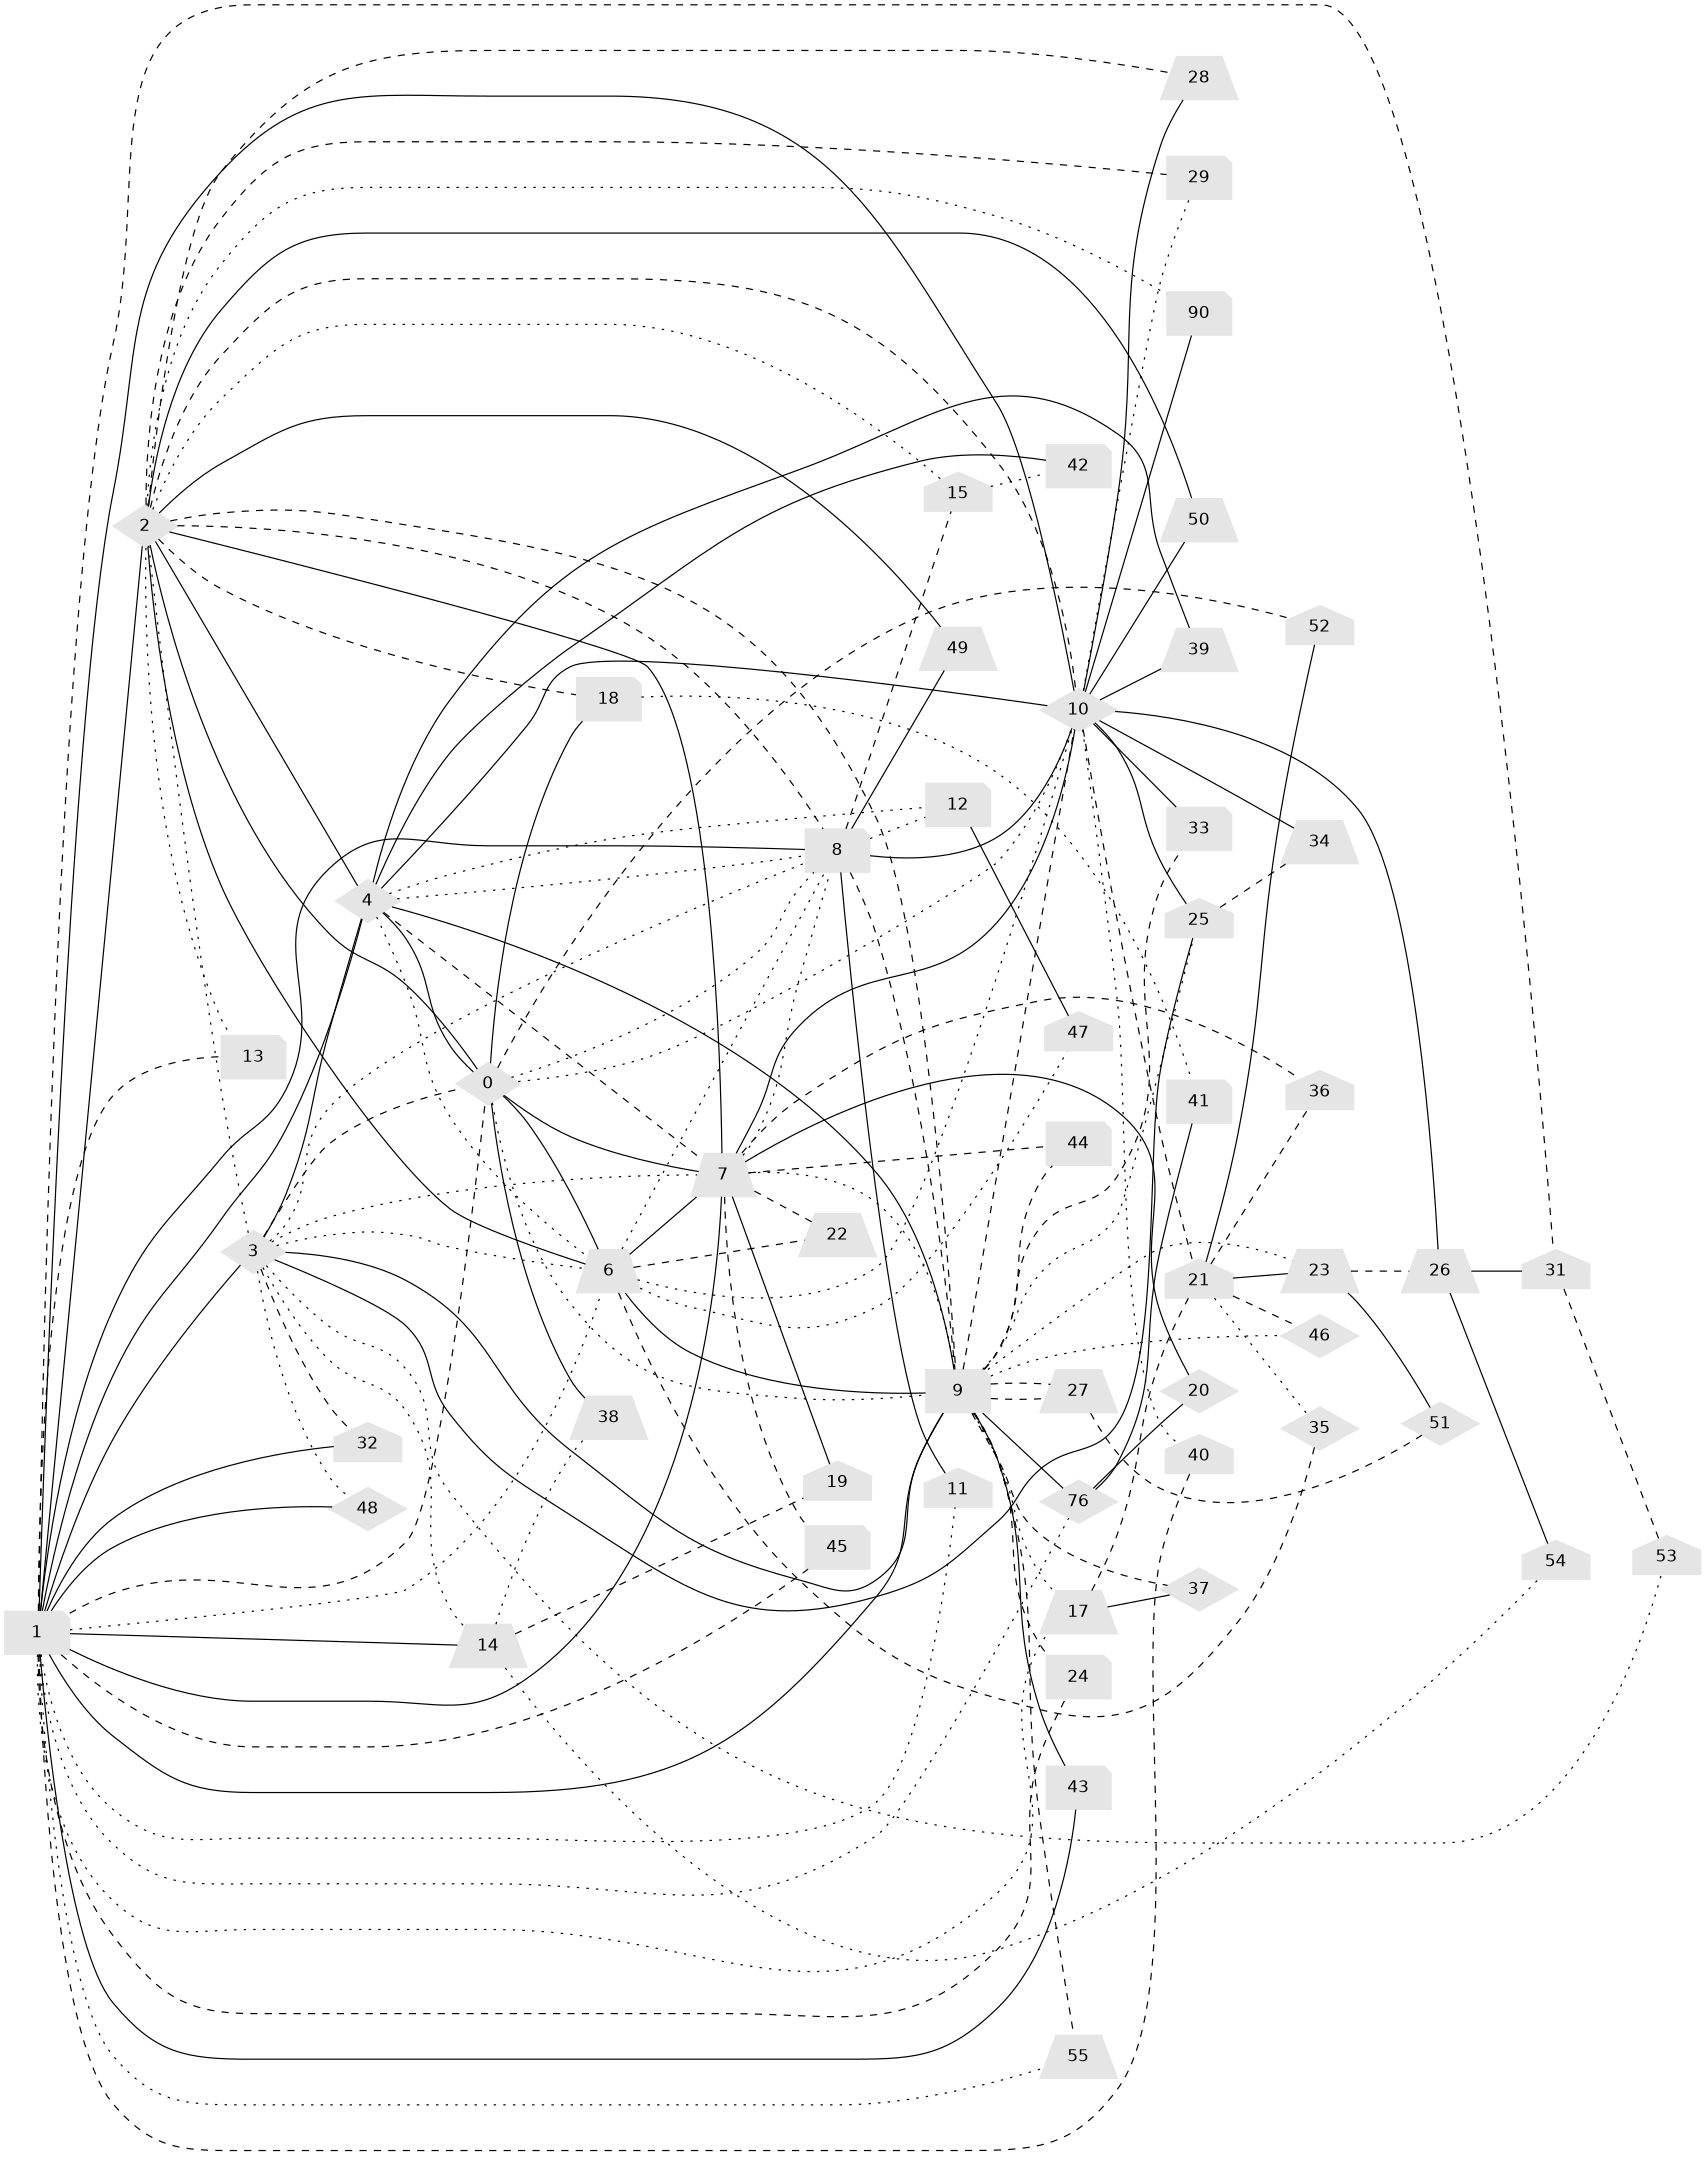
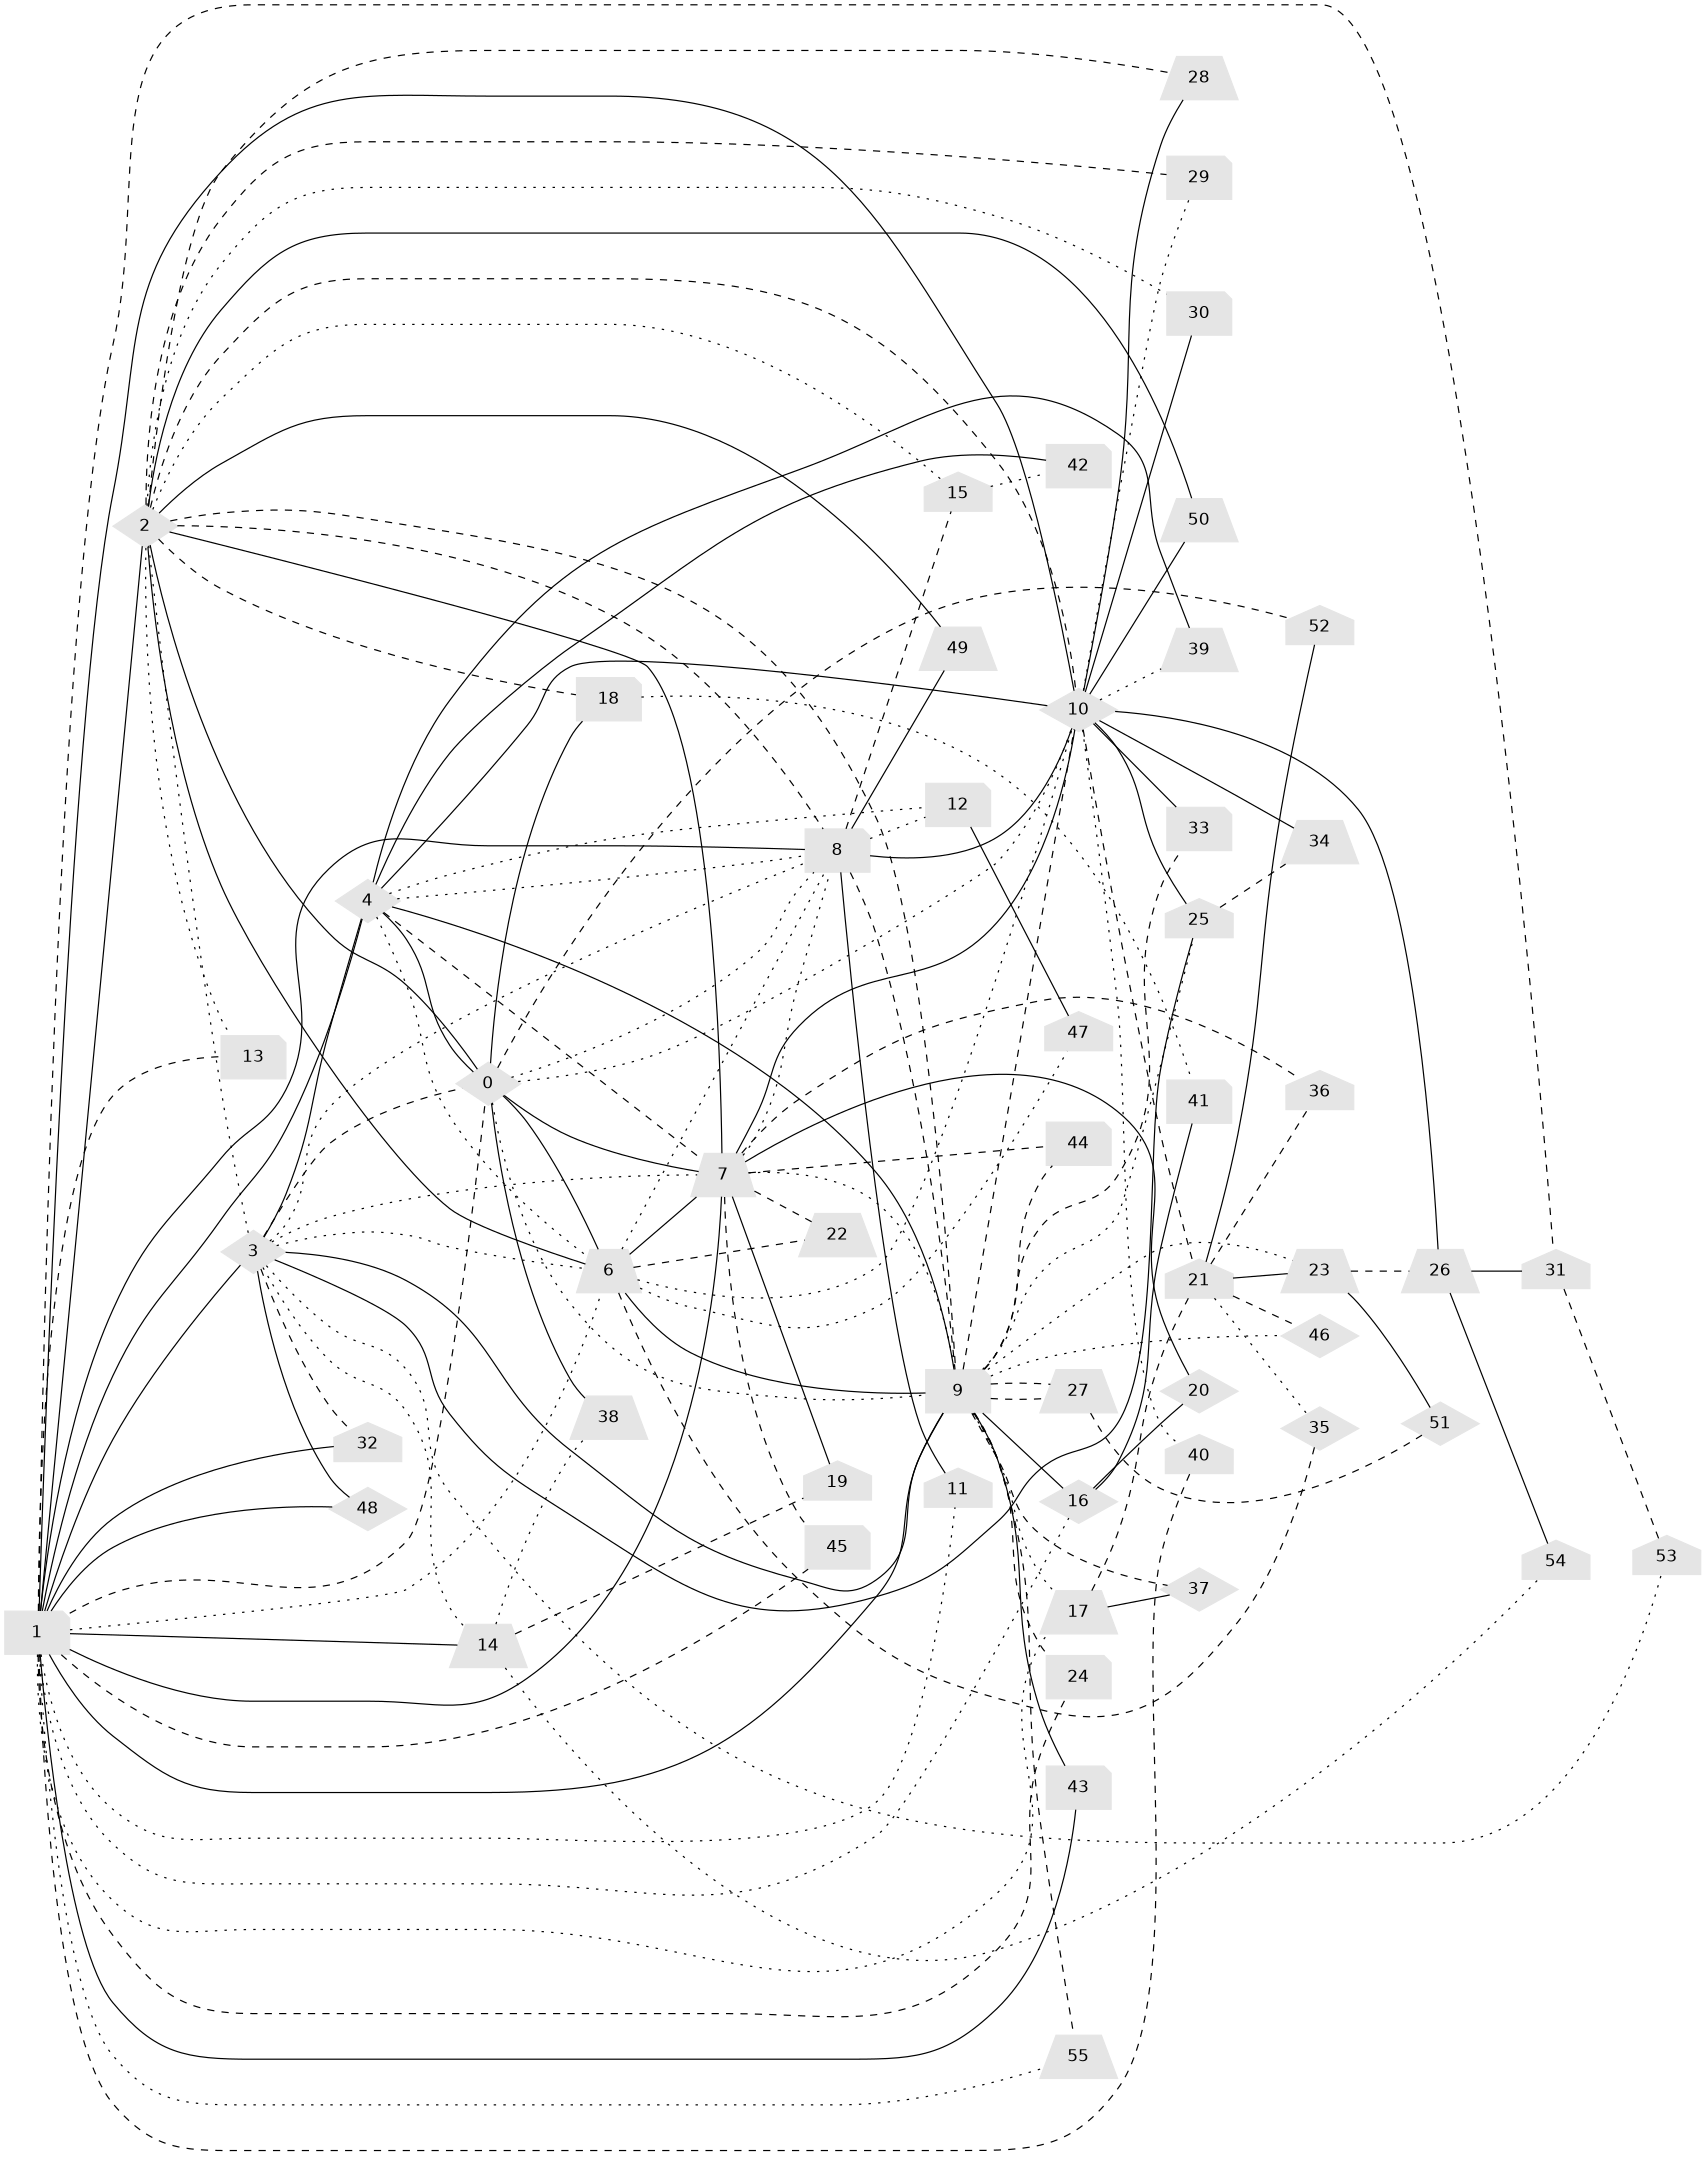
node "90": label "90" -> "30"
edge "39" -- "10": style solid -> dotted
edge "2" -- "4": removed
edge "3" -- "48": style dotted -> solid
node "76": label "76" -> "16"
